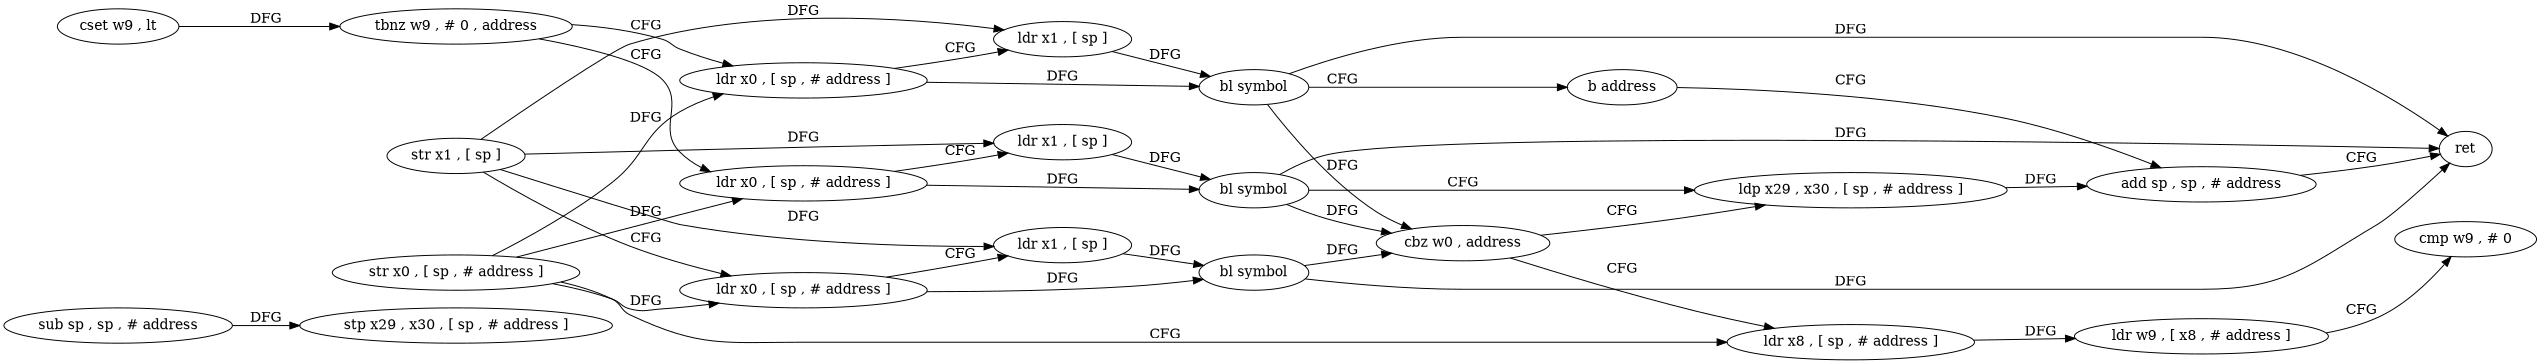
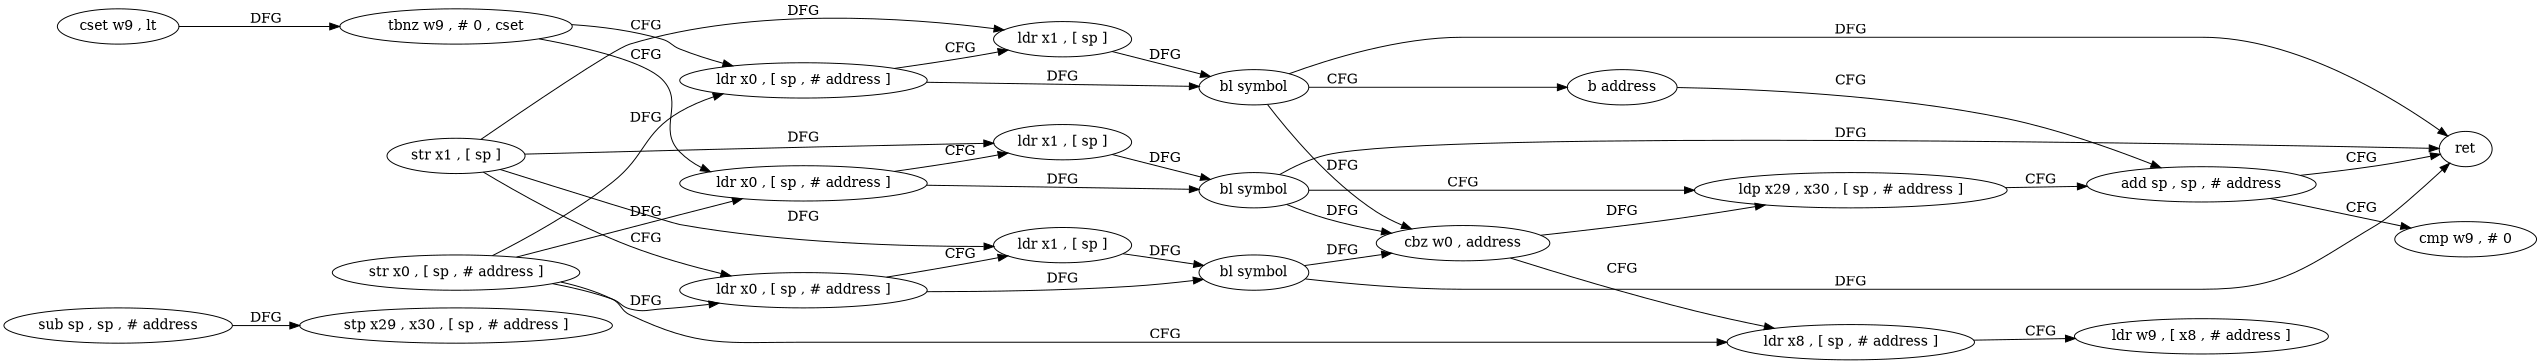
node "tbnz w9 , # 0 , address": label "tbnz w9 , # 0 , address" -> "tbnz w9 , # 0 , cset"
edge "ldp x29 , x30 , [ sp , # address ]" -> "add sp , sp , # address": label "DFG" -> "CFG"
edge "cbz w0 , address" -> "ldp x29 , x30 , [ sp , # address ]": label "CFG" -> "DFG"
edge "ldr w9 , [ x8 , # address ]" -> "cmp w9 , # 0": now "add sp , sp , # address" -> "cmp w9 , # 0"
edge "ldr x8 , [ sp , # address ]" -> "ldr w9 , [ x8 , # address ]": label "DFG" -> "CFG"
